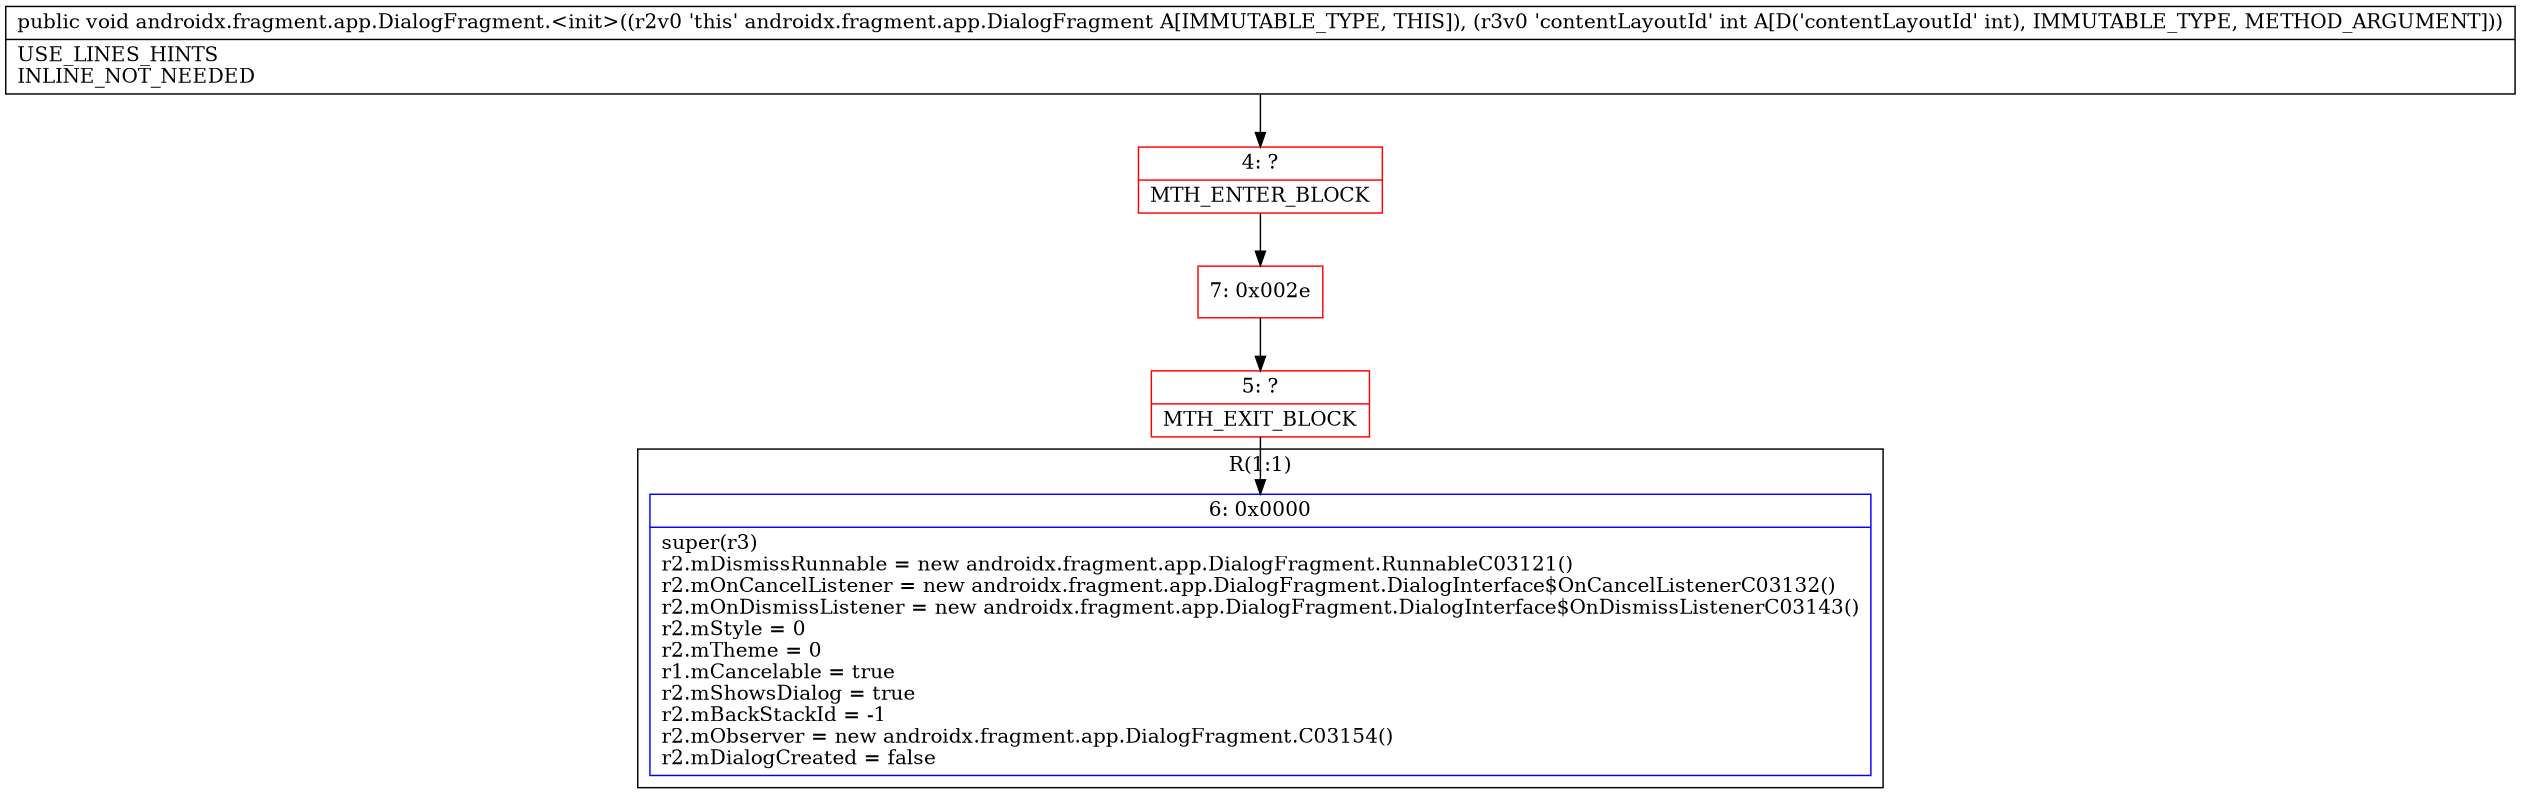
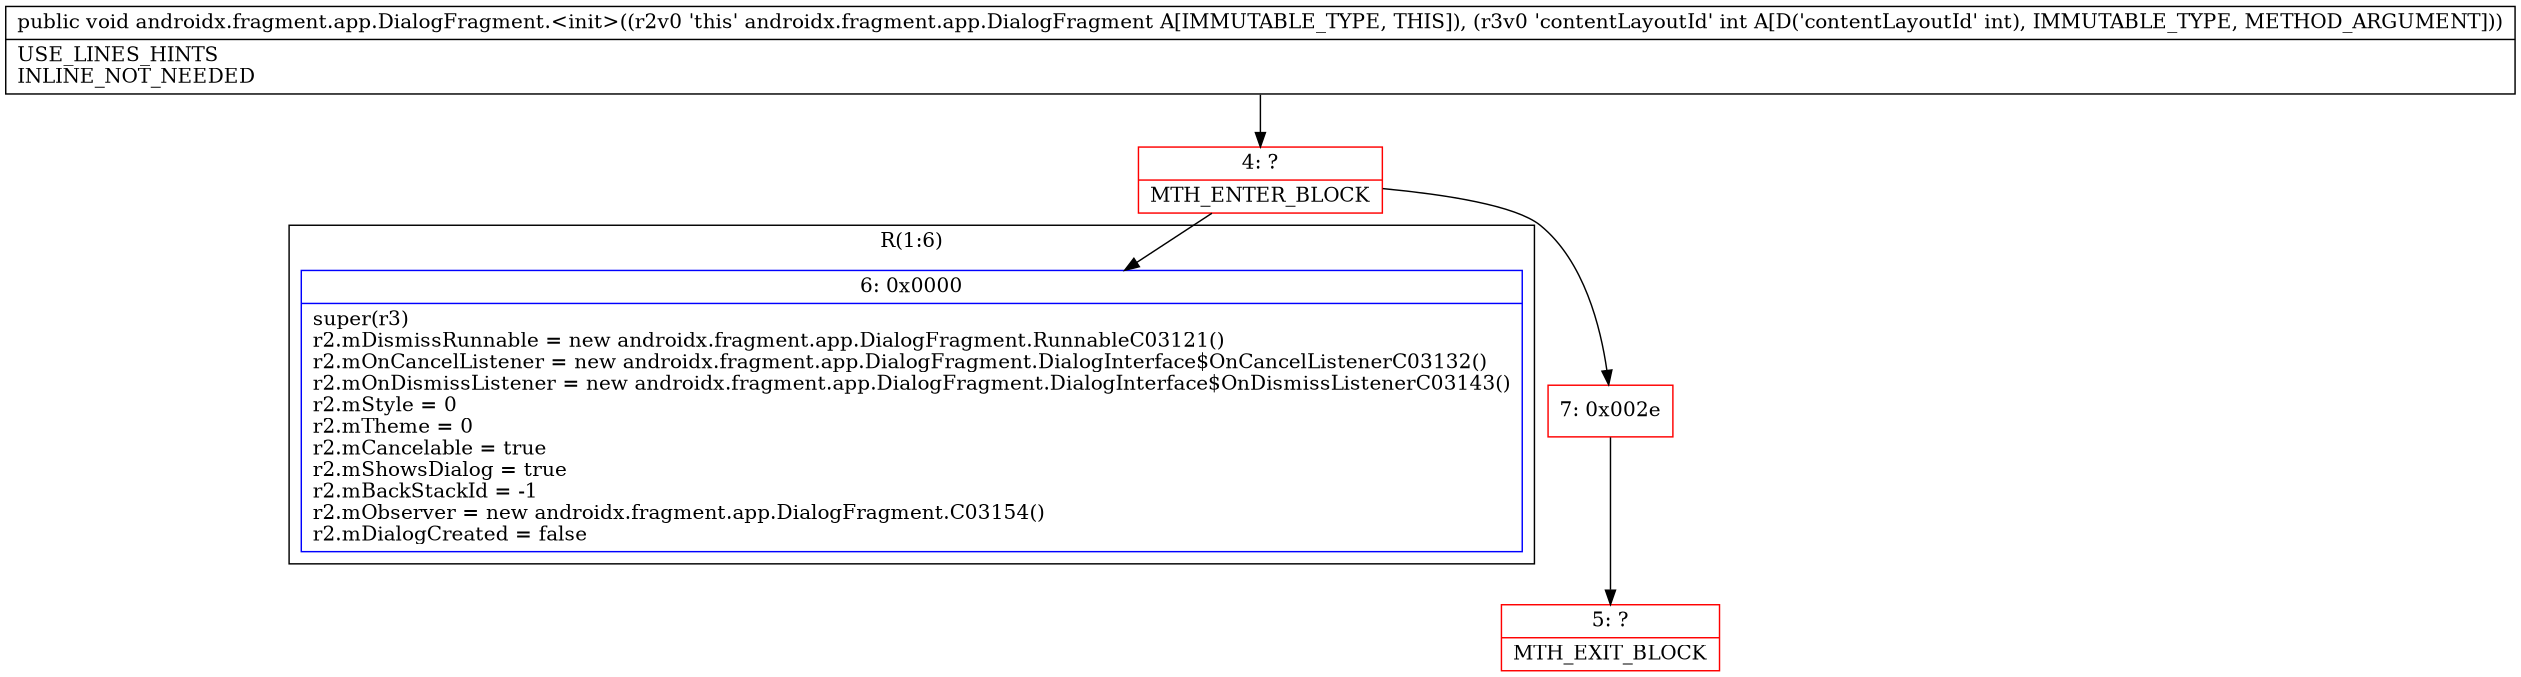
edge "5: ?" -> "6: 0x0000": now "4: ?" -> "6: 0x0000"
cluster "R(1:1)": label "R(1:1)" -> "R(1:6)"
node "6: 0x0000": text "r1.mCancelable = true" -> "r2.mCancelable = true"
